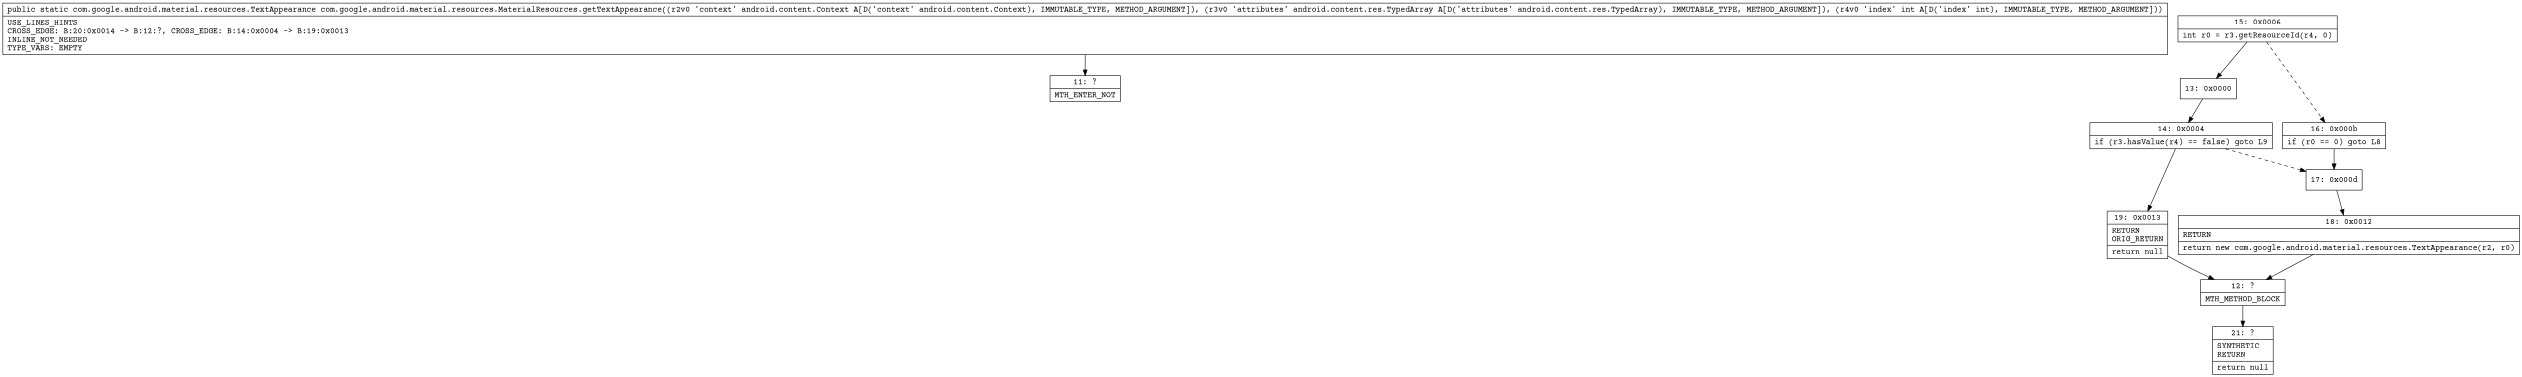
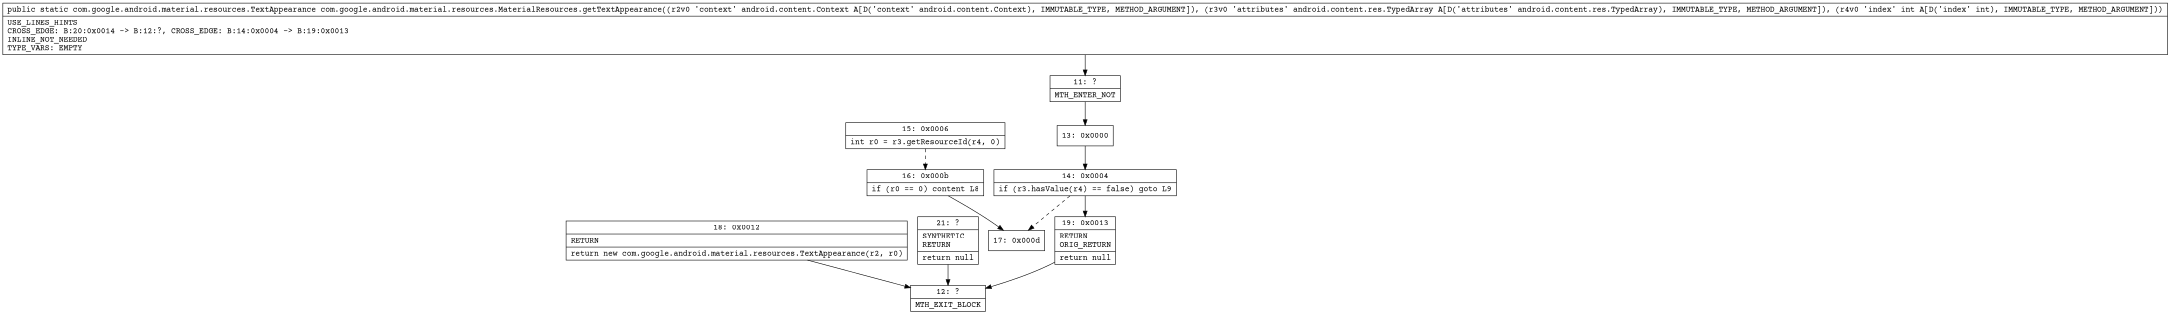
edge "15: 0x0006" -> "13: 0x0000": now "11: ?" -> "13: 0x0000"
node "16: 0x000b": text "if (r0 == 0) goto L8" -> "if (r0 == 0) content L8"
edge "17: 0x000d" -> "18: 0x0012": removed
node "12: ?": text "MTH_METHOD_BLOCK" -> "MTH_EXIT_BLOCK"
edge "12: ?" -> "21: ?": reversed
